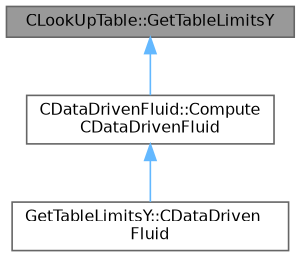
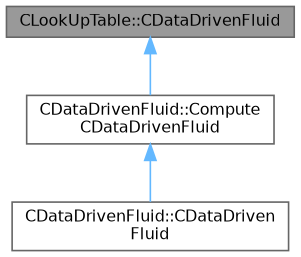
node "CLookUpTable::GetTableLimitsY": label "CLookUpTable::GetTableLimitsY" -> "CLookUpTable::CDataDrivenFluid"
node "GetTableLimitsY::CDataDriven Fluid": label "GetTableLimitsY::CDataDriven Fluid" -> "CDataDrivenFluid::CDataDriven Fluid"
